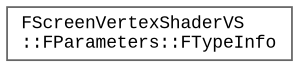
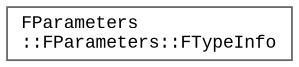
node "FScreenVertexShaderVS ::FParameters::FTypeInfo": label "FScreenVertexShaderVS ::FParameters::FTypeInfo" -> "FParameters ::FParameters::FTypeInfo"
